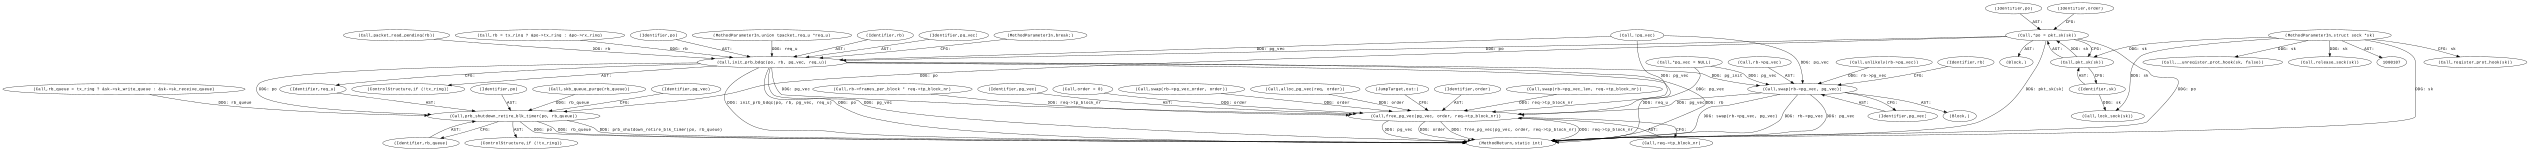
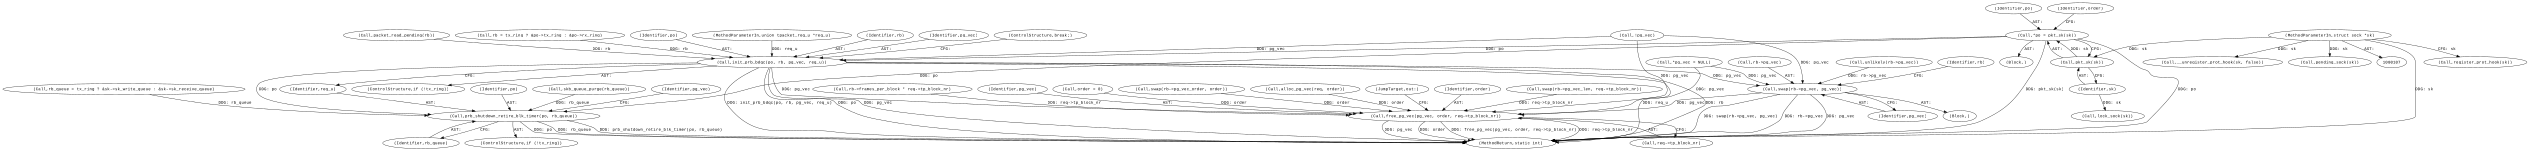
node "(MethodParameterIn,break;)": label "(MethodParameterIn,break;)" -> "(ControlStructure,break;)"
edge "(MethodParameterIn,struct sock *sk)" -> "(Call,lock_sock(sk))": removed, label "DDG: sk"
node "(Call,release_sock(sk))": label "(Call,release_sock(sk))" -> "(Call,pending_sock(sk))"
edge "(Call,init_prb_bdqc(po, rb, pg_vec, req_u))" -> "(Call,swap(rb->pg_vec, pg_vec))": label "DDG: pg_init" -> "DDG: pg_vec"
